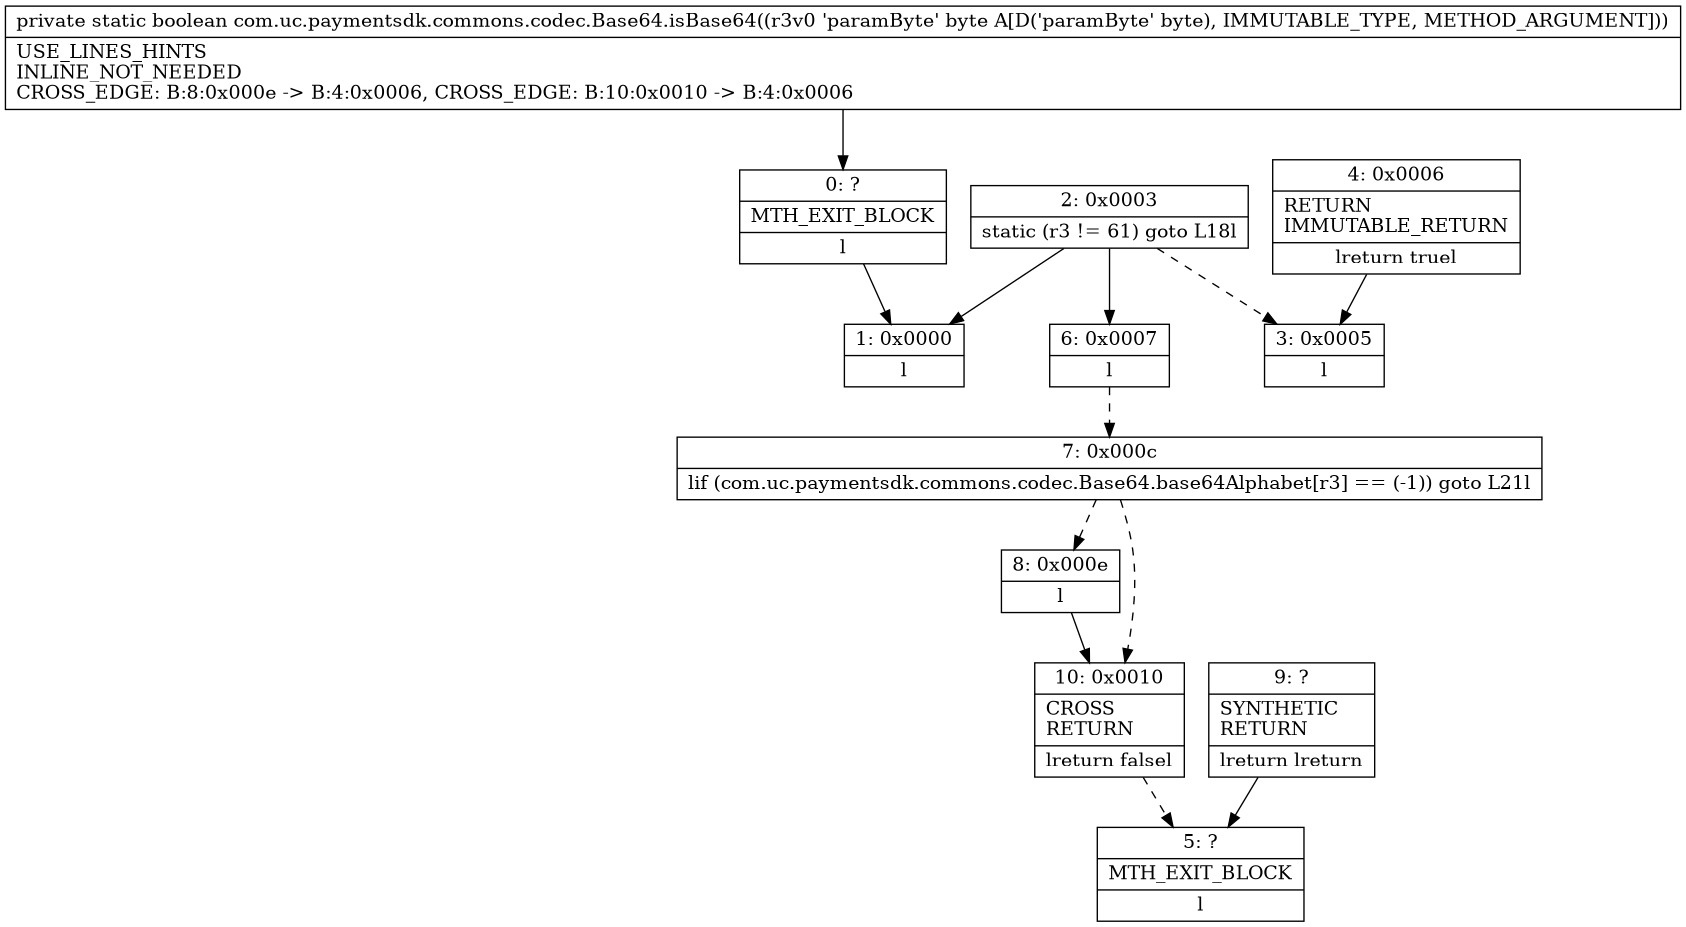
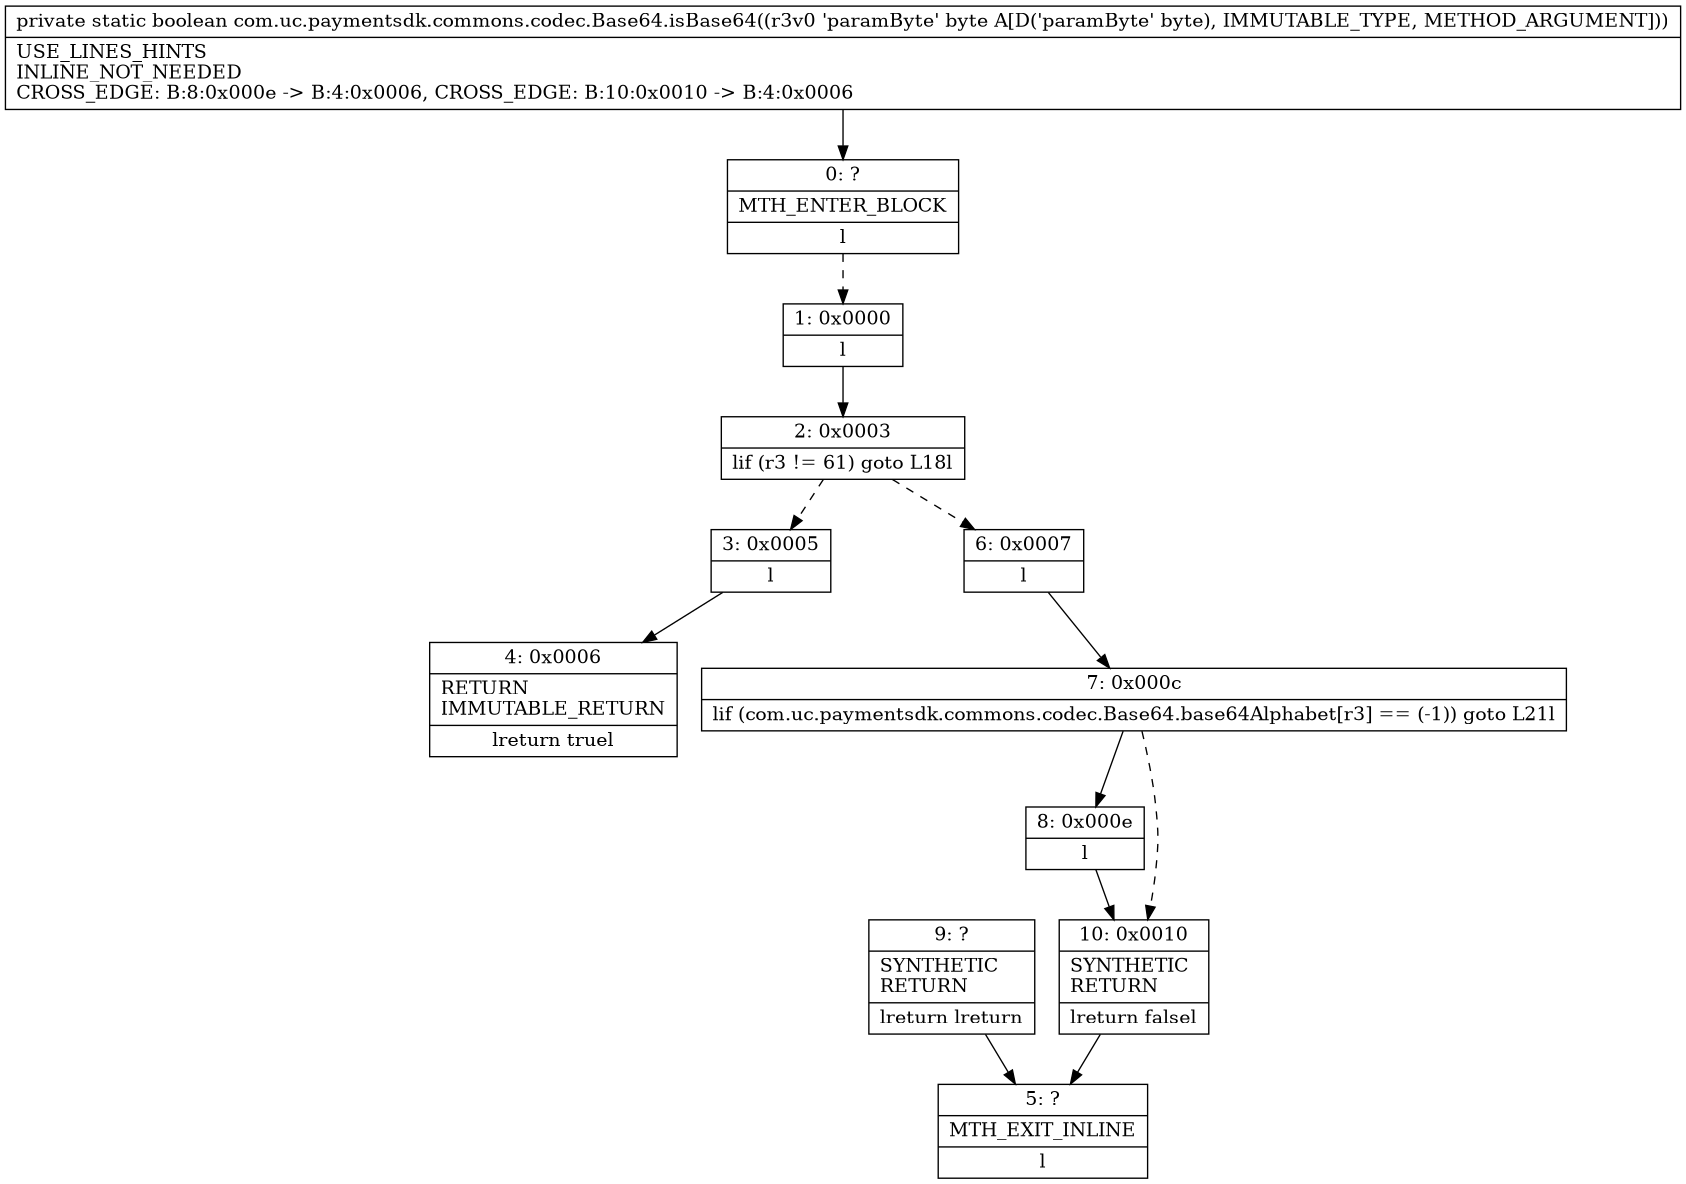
node "0: ?": text "MTH_EXIT_BLOCK" -> "MTH_ENTER_BLOCK"
node "2: 0x0003": text "static (r3 != 61) goto L18l" -> "lif (r3 != 61) goto L18l"
edge "2: 0x0003" -> "6: 0x0007": style solid -> dashed
edge "2: 0x0003" -> "1: 0x0000": reversed
edge "0: ?" -> "1: 0x0000": style solid -> dashed
edge "4: 0x0006" -> "3: 0x0005": reversed
edge "6: 0x0007" -> "7: 0x000c": style dashed -> solid
edge "7: 0x000c" -> "8: 0x000e": style dashed -> solid
node "10: 0x0010": text "CROSS" -> "SYNTHETIC"
edge "10: 0x0010" -> "5: ?": style dashed -> solid
node "5: ?": text "MTH_EXIT_BLOCK" -> "MTH_EXIT_INLINE"
